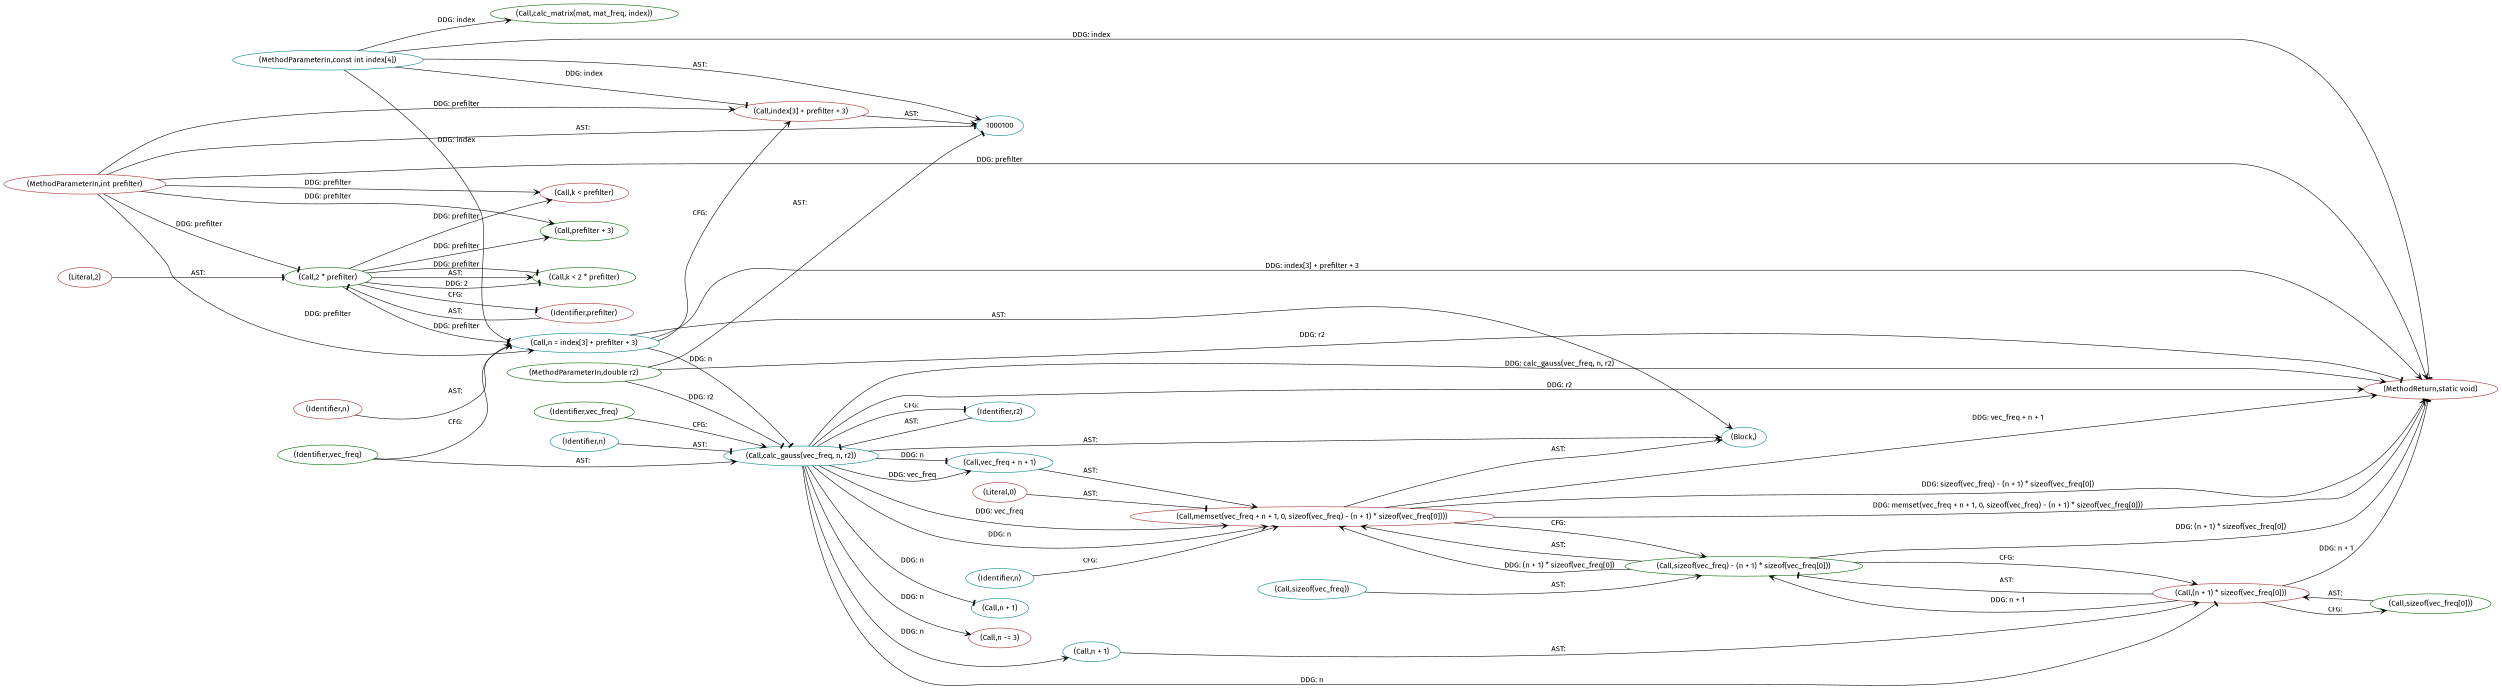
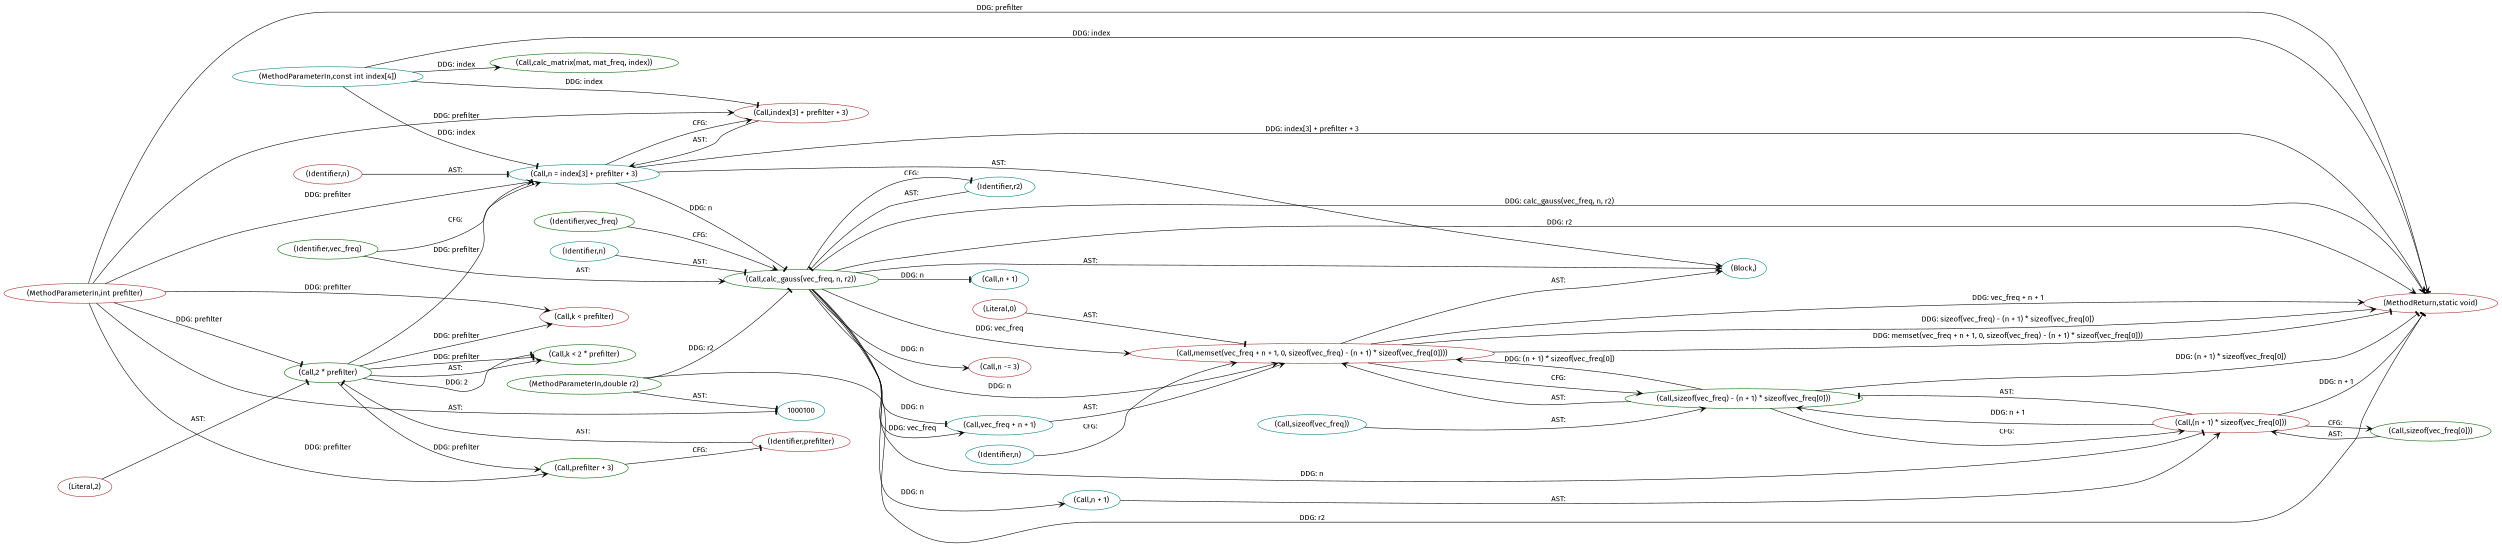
edge "(MethodParameterIn,const int index[4])" -> "1000100": removed, label "AST:"
edge "(Call,index[3] + prefilter + 3)" -> "1000100": now "(Call,index[3] + prefilter + 3)" -> "(Call,n = index[3] + prefilter + 3)"
edge "(Call,2 * prefilter)" -> "(Identifier,prefilter)": now "(Call,prefilter + 3)" -> "(Identifier,prefilter)"
node "(Call,calc_gauss(vec_freq, n, r2))": color teal -> darkgreen
